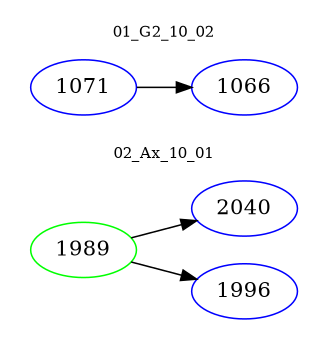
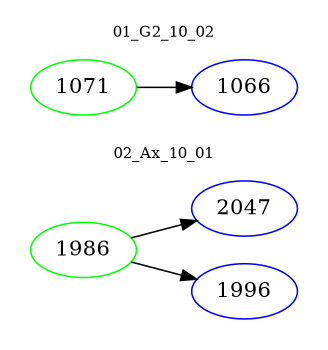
node "1071": color blue -> green
node "2040": label "2040" -> "2047"
node "1989": label "1989" -> "1986"
